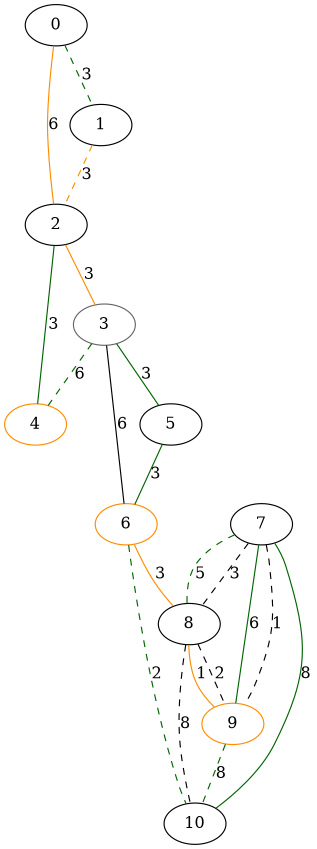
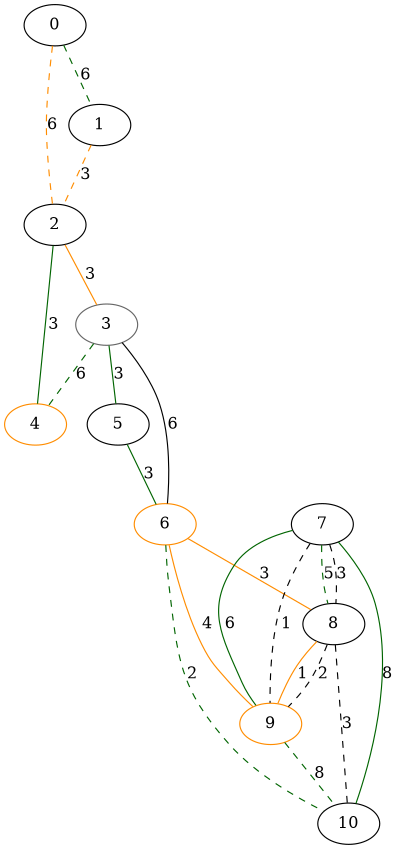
edge "0" -- "1": label "3" -> "6"
edge "0" -- "2": style solid -> dashed
edge "6" -- "9": added, label "4"
edge "8" -- "10": label "8" -> "3"
